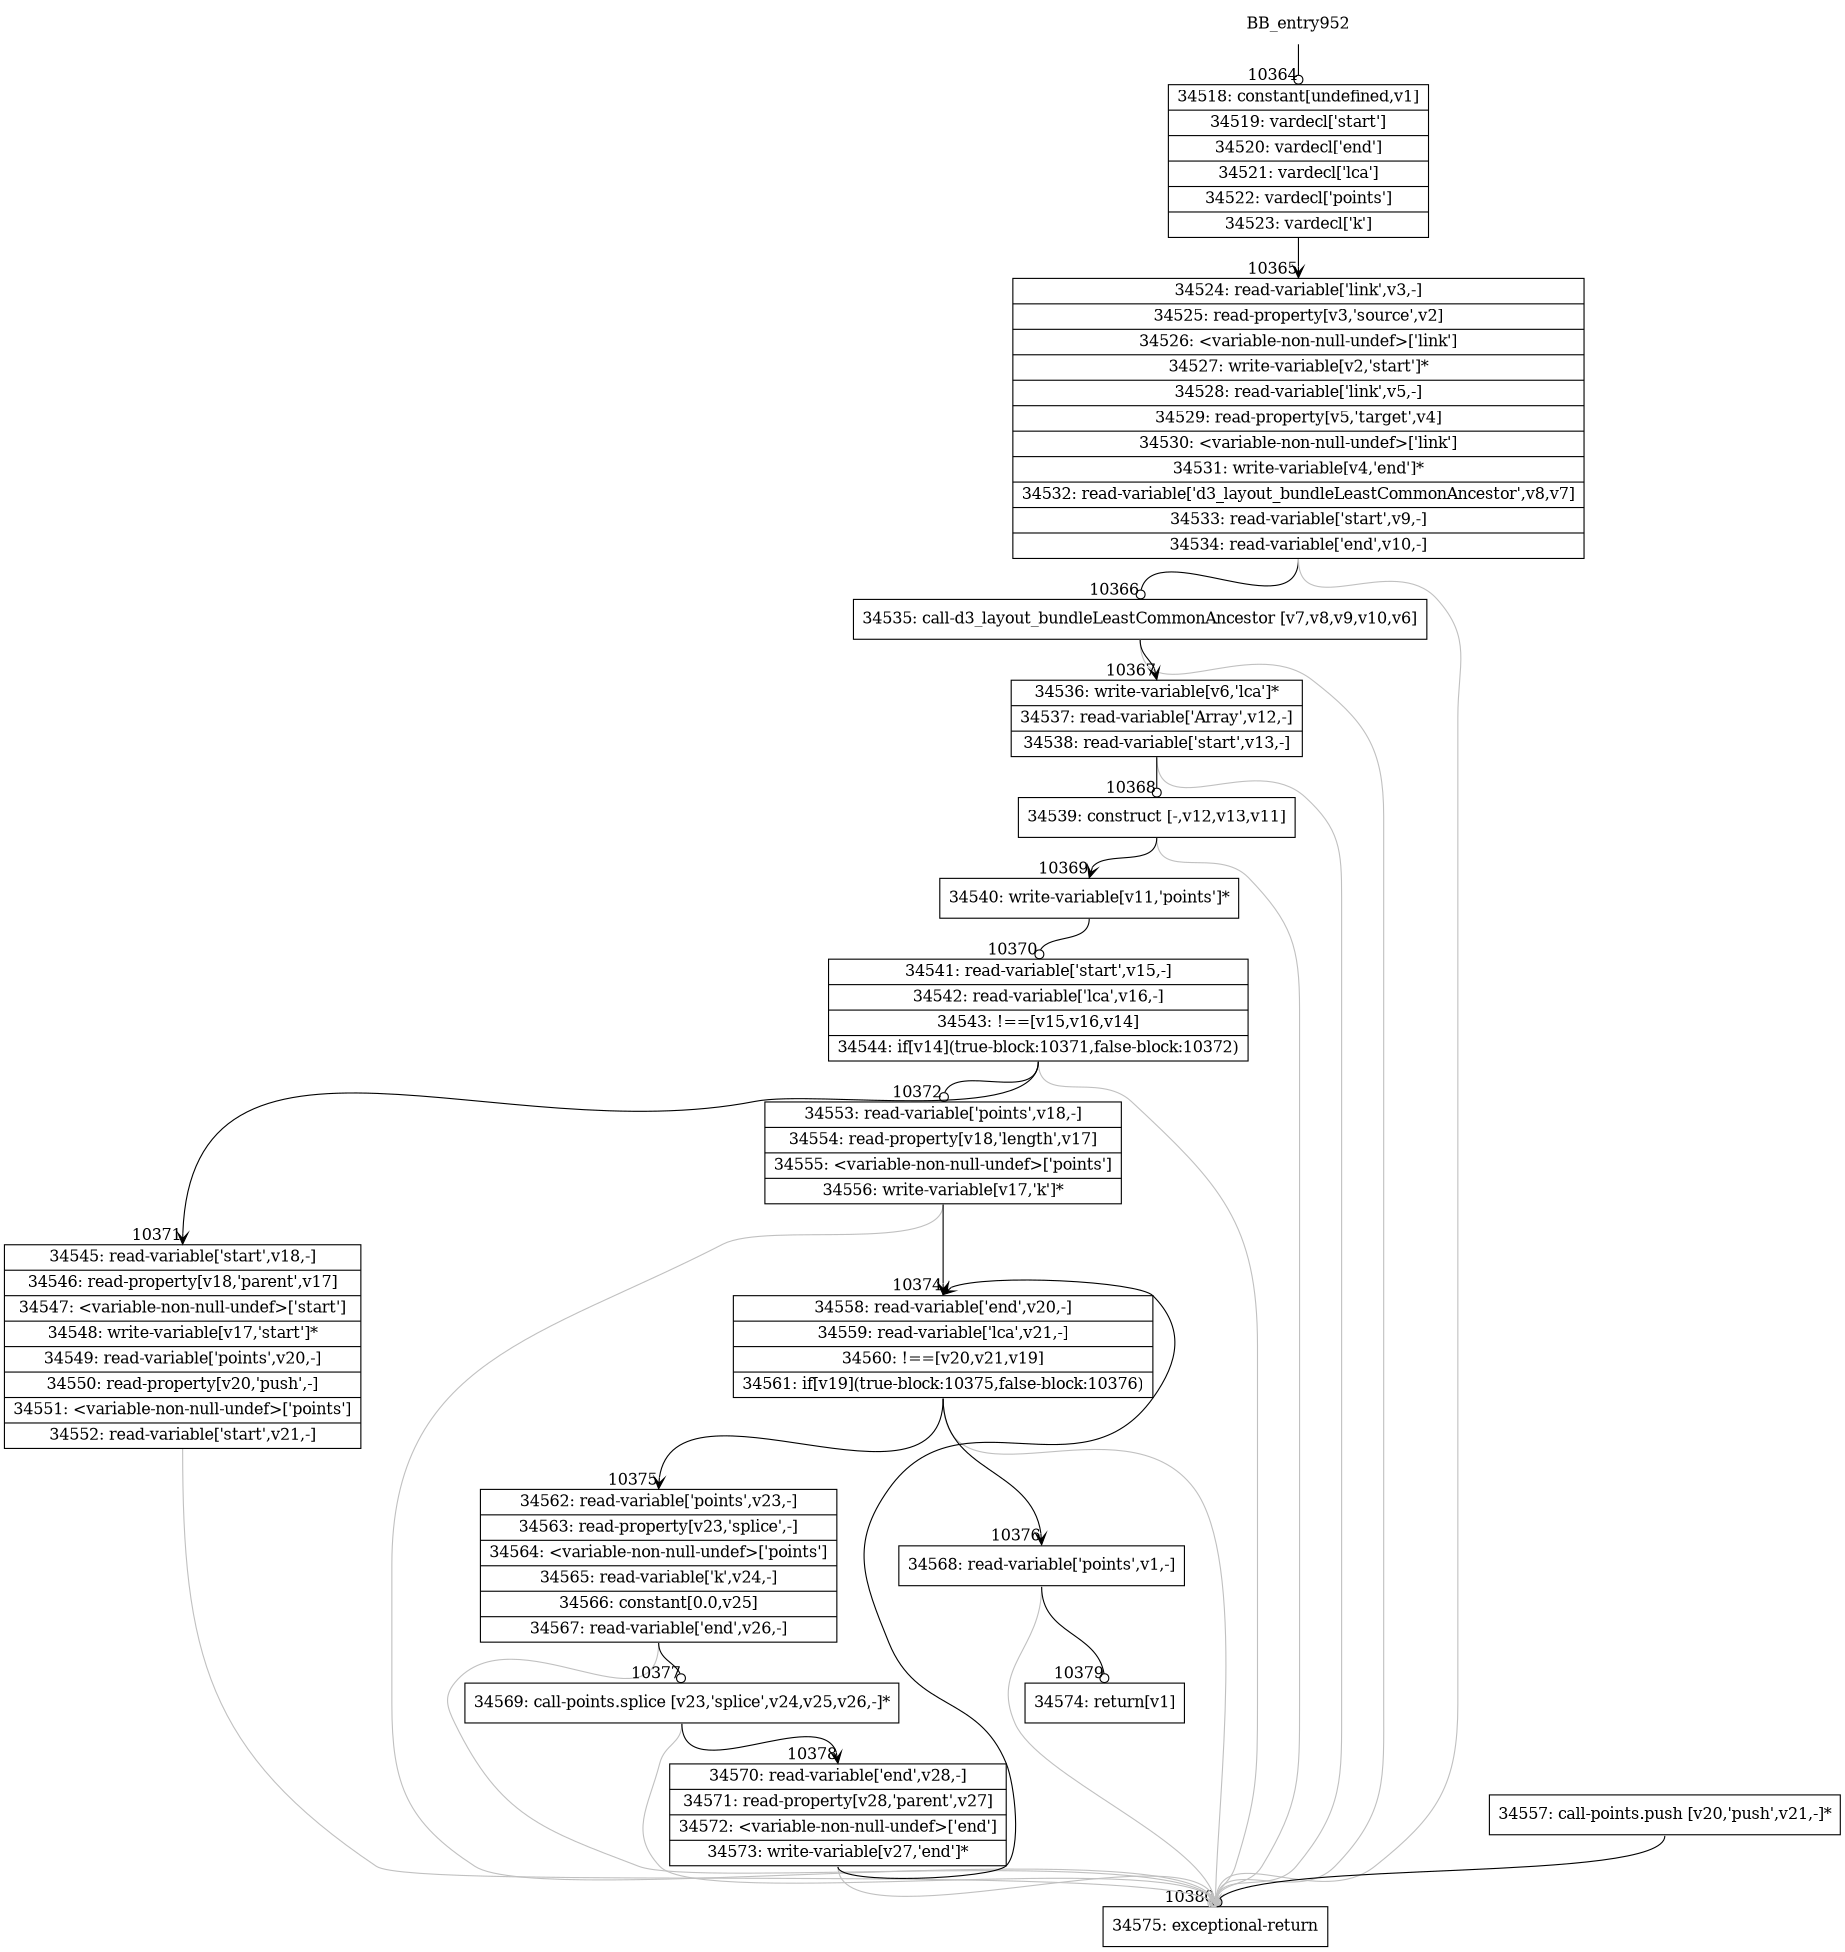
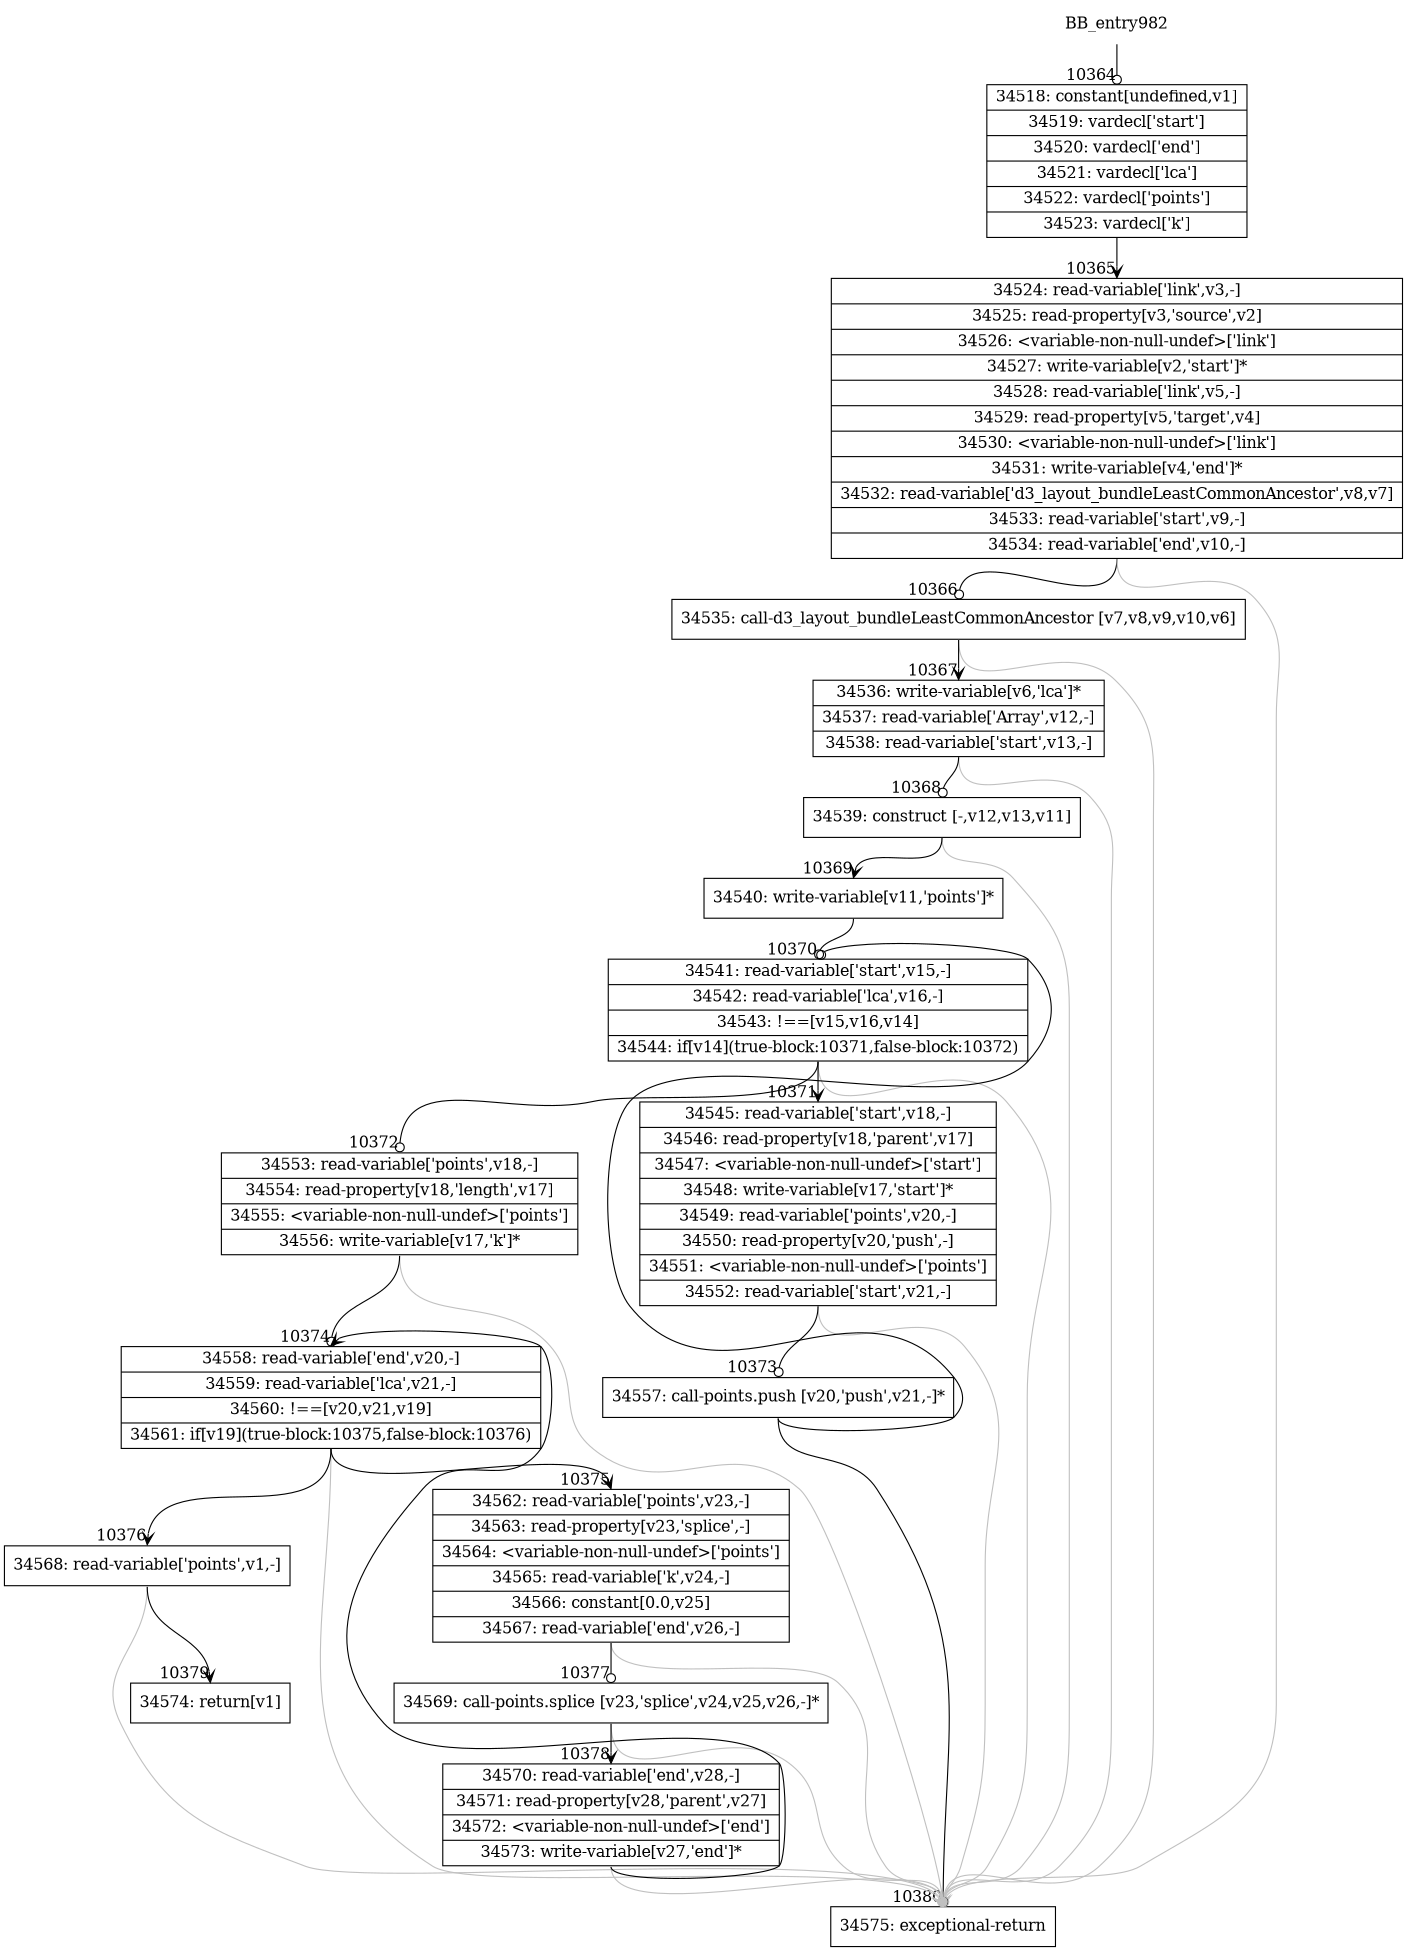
node "BB_entry952": label "BB_entry952" -> "BB_entry982"
edge "34557: call-points.push [v20,'push',v21,-]*" -> "34541: read-variable['start',v15,-]": added
edge "34553: read-variable['points',v18,-]" -> "34558: read-variable['end',v20,-]": arrowhead vee -> odot
edge "34545: read-variable['start',v18,-]" -> "34557: call-points.push [v20,'push',v21,-]*": added
edge "34568: read-variable['points',v1,-]" -> "34574: return[v1]": arrowhead odot -> vee
